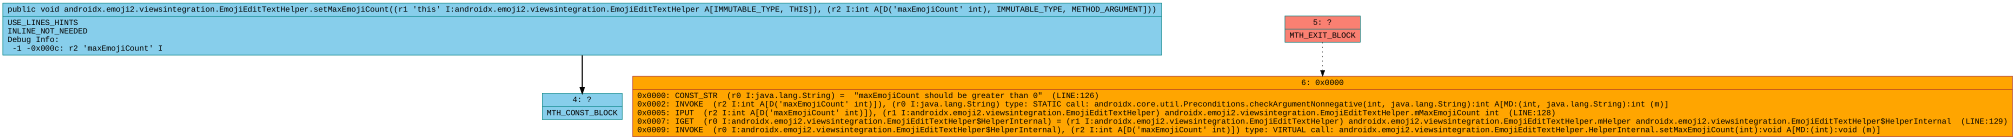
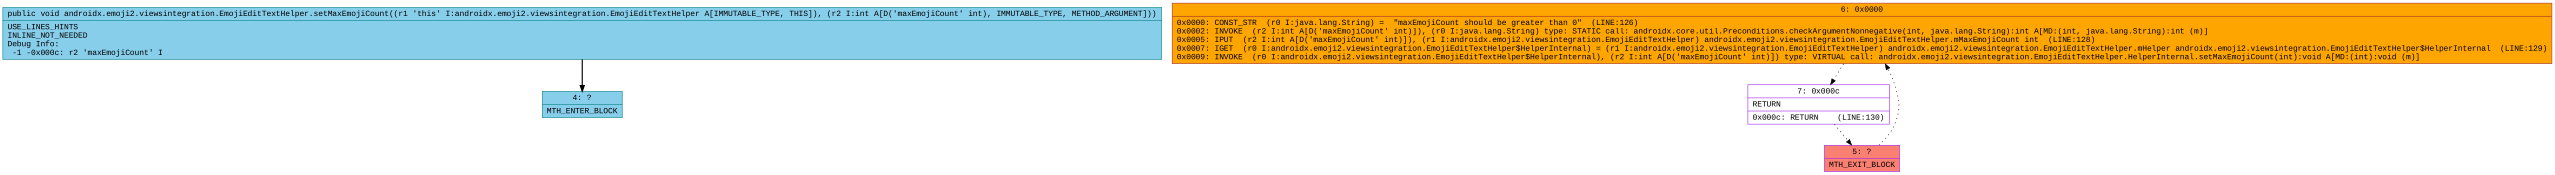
node "5: ?": color teal -> purple
node "7: 0x000c": added
node "4: ?": text "MTH_CONST_BLOCK" -> "MTH_ENTER_BLOCK"
